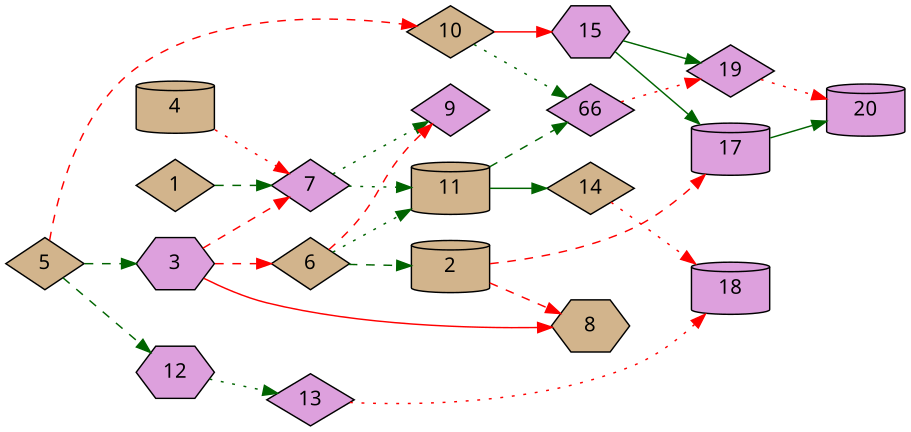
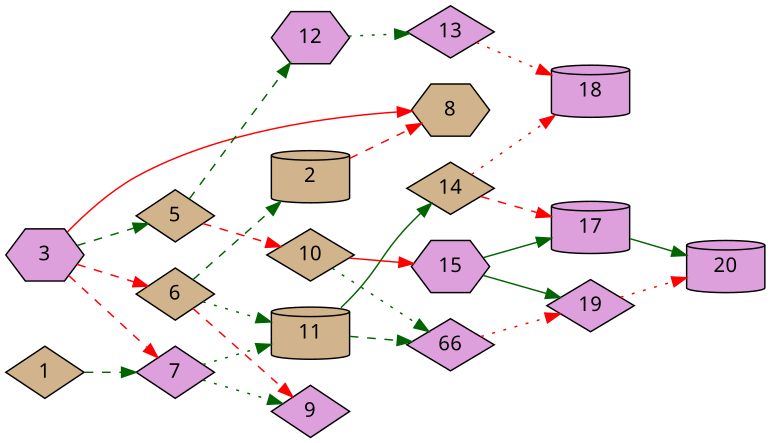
node "4": removed
edge "2" -> "17": now "14" -> "17"
edge "5" -> "3": reversed
